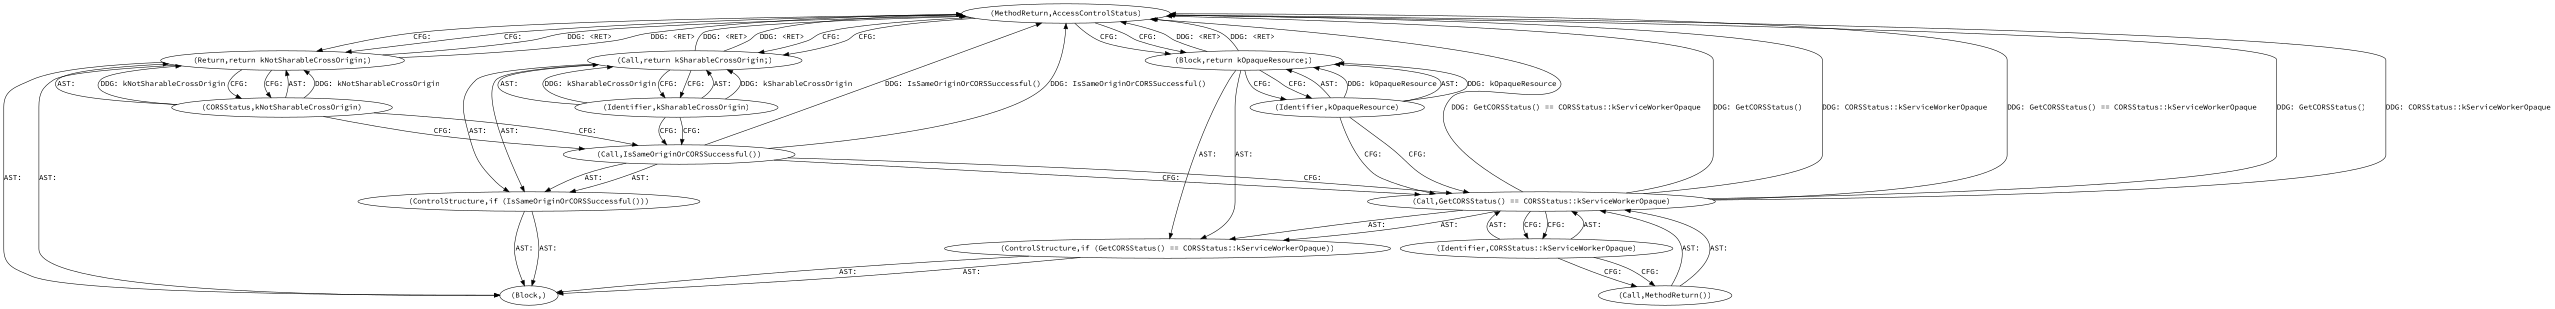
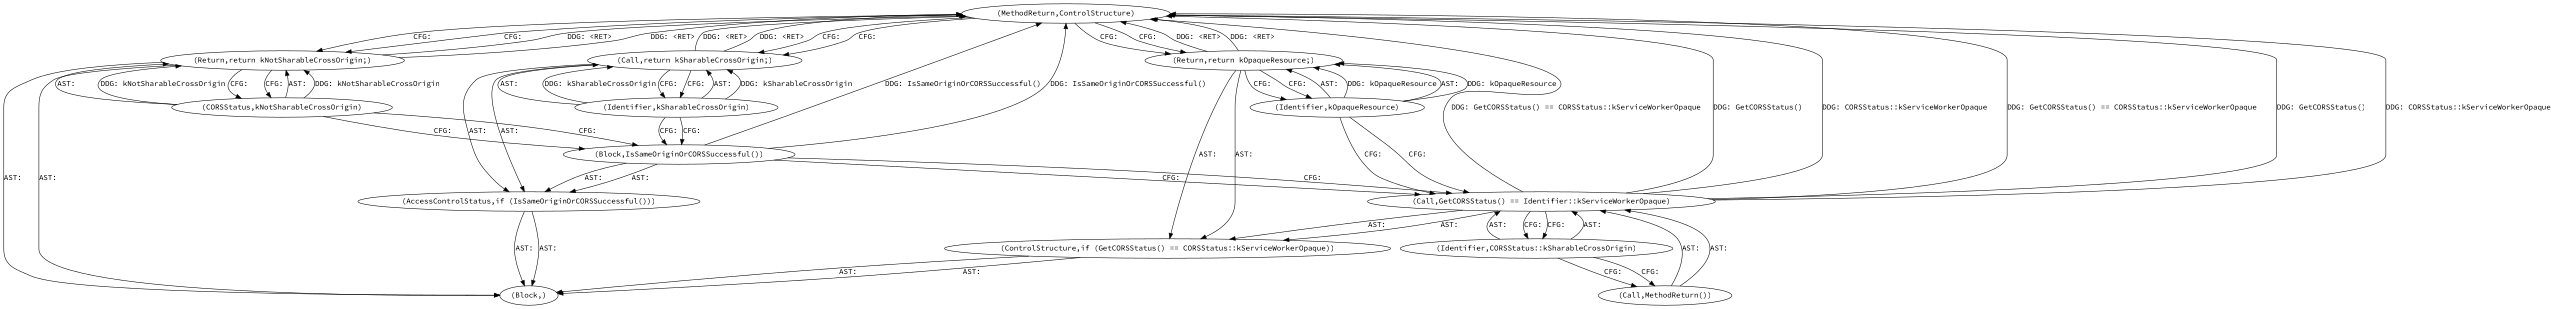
node "(MethodReturn,AccessControlStatus)": label "(MethodReturn,AccessControlStatus)" -> "(MethodReturn,ControlStructure)"
node "(Block,return kOpaqueResource;)": label "(Block,return kOpaqueResource;)" -> "(Return,return kOpaqueResource;)"
node "(Call,IsSameOriginOrCORSSuccessful())": label "(Call,IsSameOriginOrCORSSuccessful())" -> "(Block,IsSameOriginOrCORSSuccessful())"
node "(ControlStructure,if (IsSameOriginOrCORSSuccessful()))": label "(ControlStructure,if (IsSameOriginOrCORSSuccessful()))" -> "(AccessControlStatus,if (IsSameOriginOrCORSSuccessful()))"
node "(Call,GetCORSStatus() == CORSStatus::kServiceWorkerOpaque)": label "(Call,GetCORSStatus() == CORSStatus::kServiceWorkerOpaque)" -> "(Call,GetCORSStatus() == Identifier::kServiceWorkerOpaque)"
node "(Identifier,CORSStatus::kServiceWorkerOpaque)": label "(Identifier,CORSStatus::kServiceWorkerOpaque)" -> "(Identifier,CORSStatus::kSharableCrossOrigin)"
